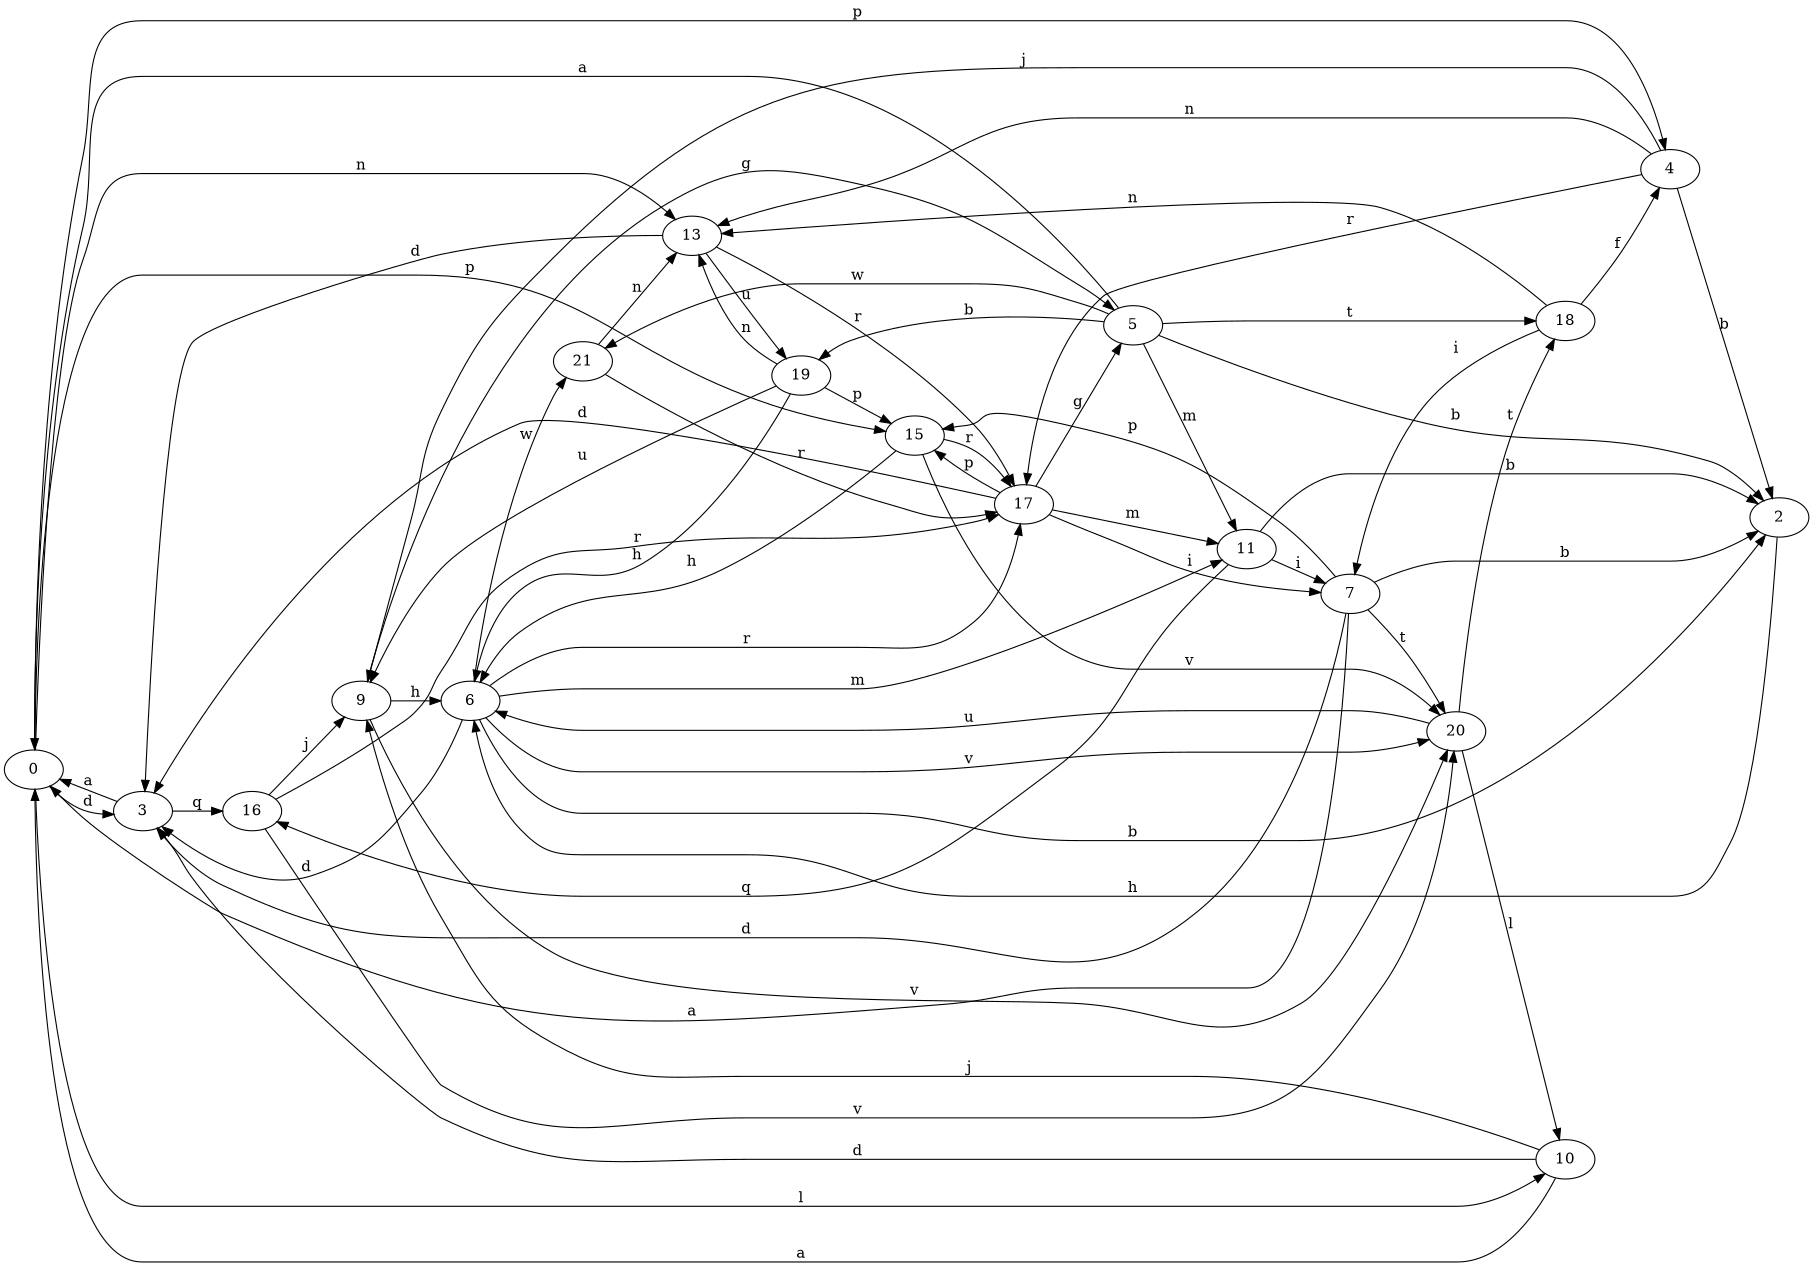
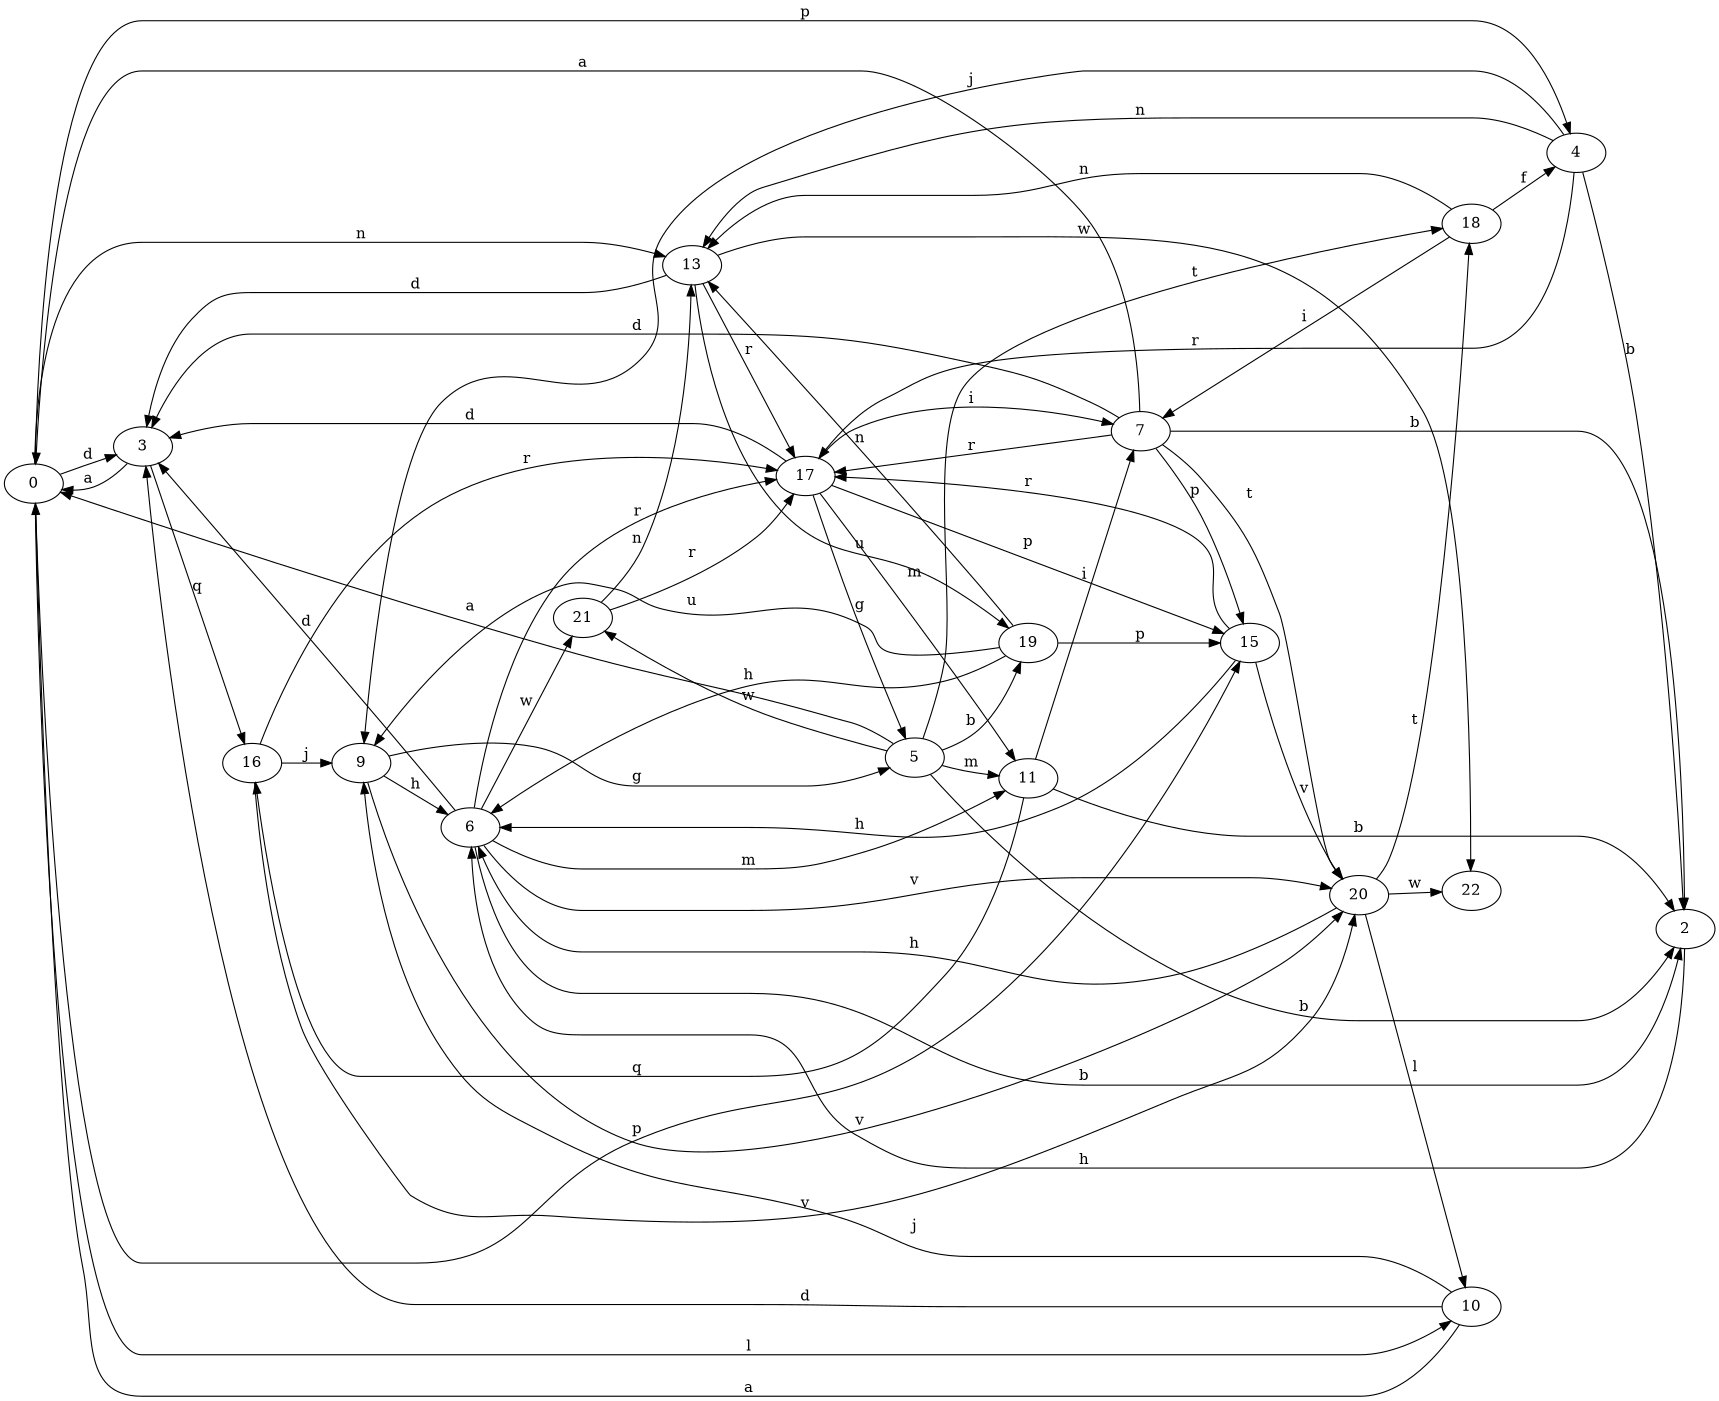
edge "7" -> "17": added, label "r"
edge "20" -> "6": label "u" -> "h"
node "22": added
